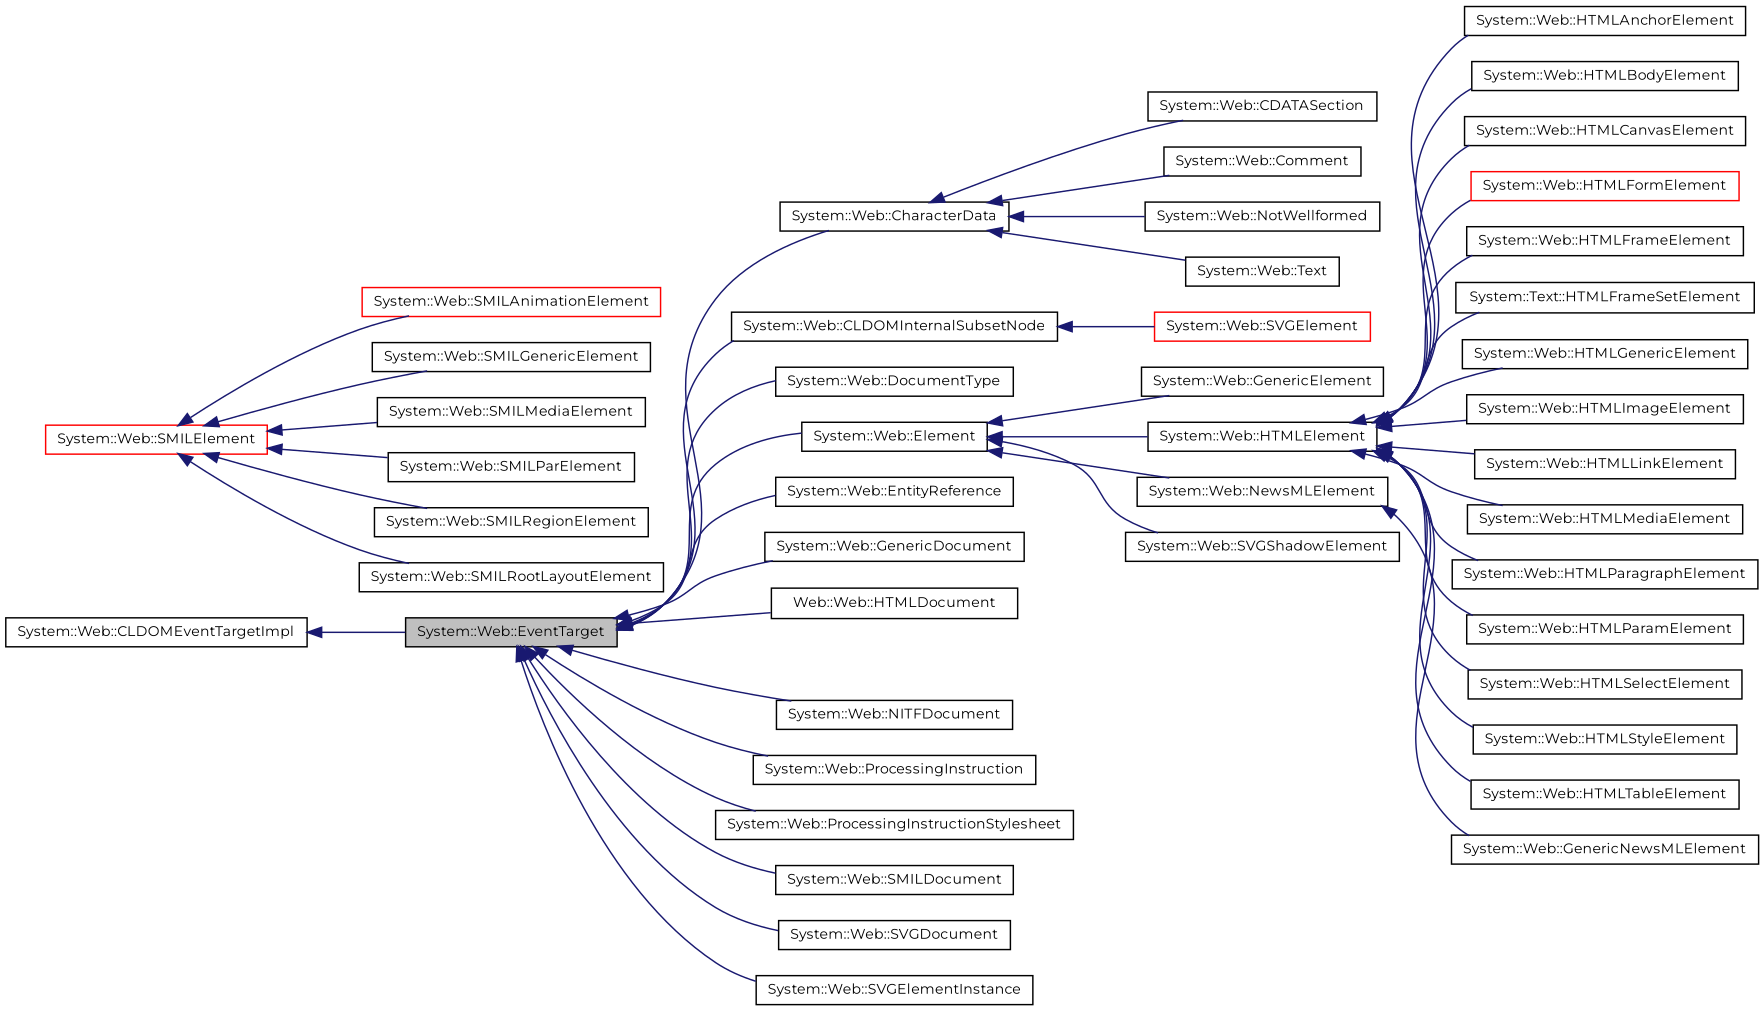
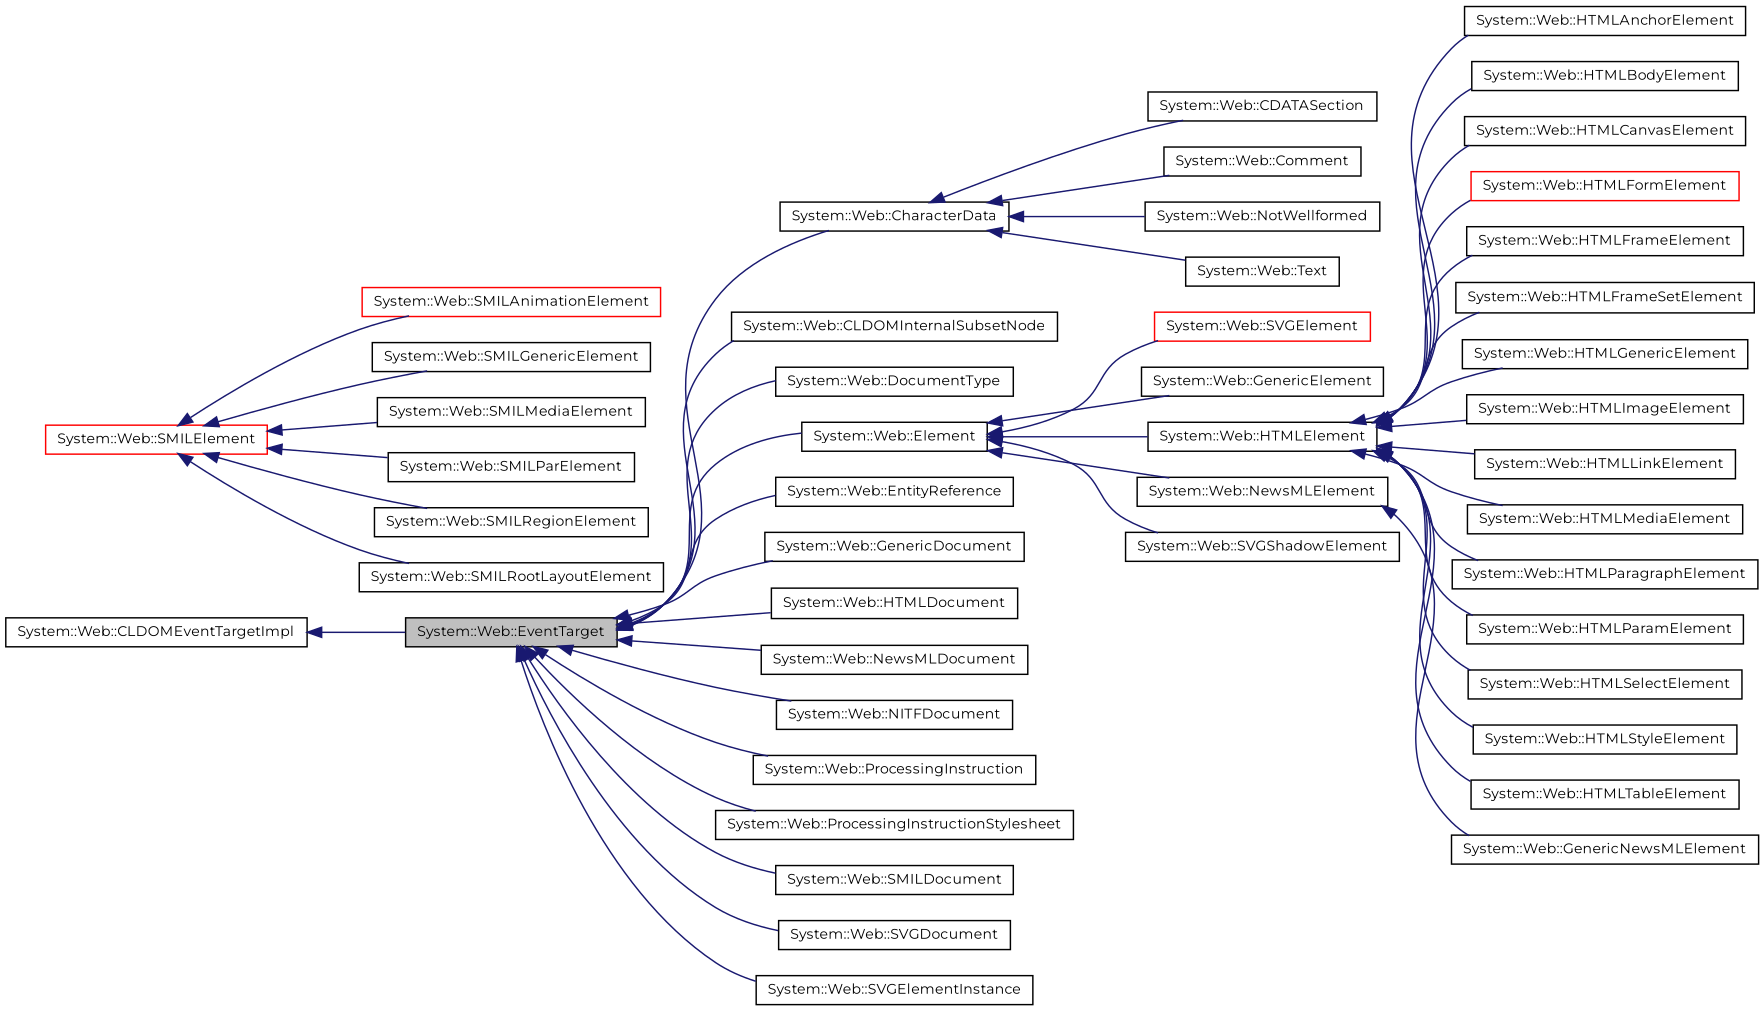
node "System::Text::HTMLFrameSetElement": label "System::Text::HTMLFrameSetElement" -> "System::Web::HTMLFrameSetElement"
edge "System::Web::SVGElement" -> "System::Web::CLDOMInternalSubsetNode": now "System::Web::SVGElement" -> "System::Web::Element"
node "Web::Web::HTMLDocument": label "Web::Web::HTMLDocument" -> "System::Web::HTMLDocument"
node "System::Web::NewsMLDocument": added
